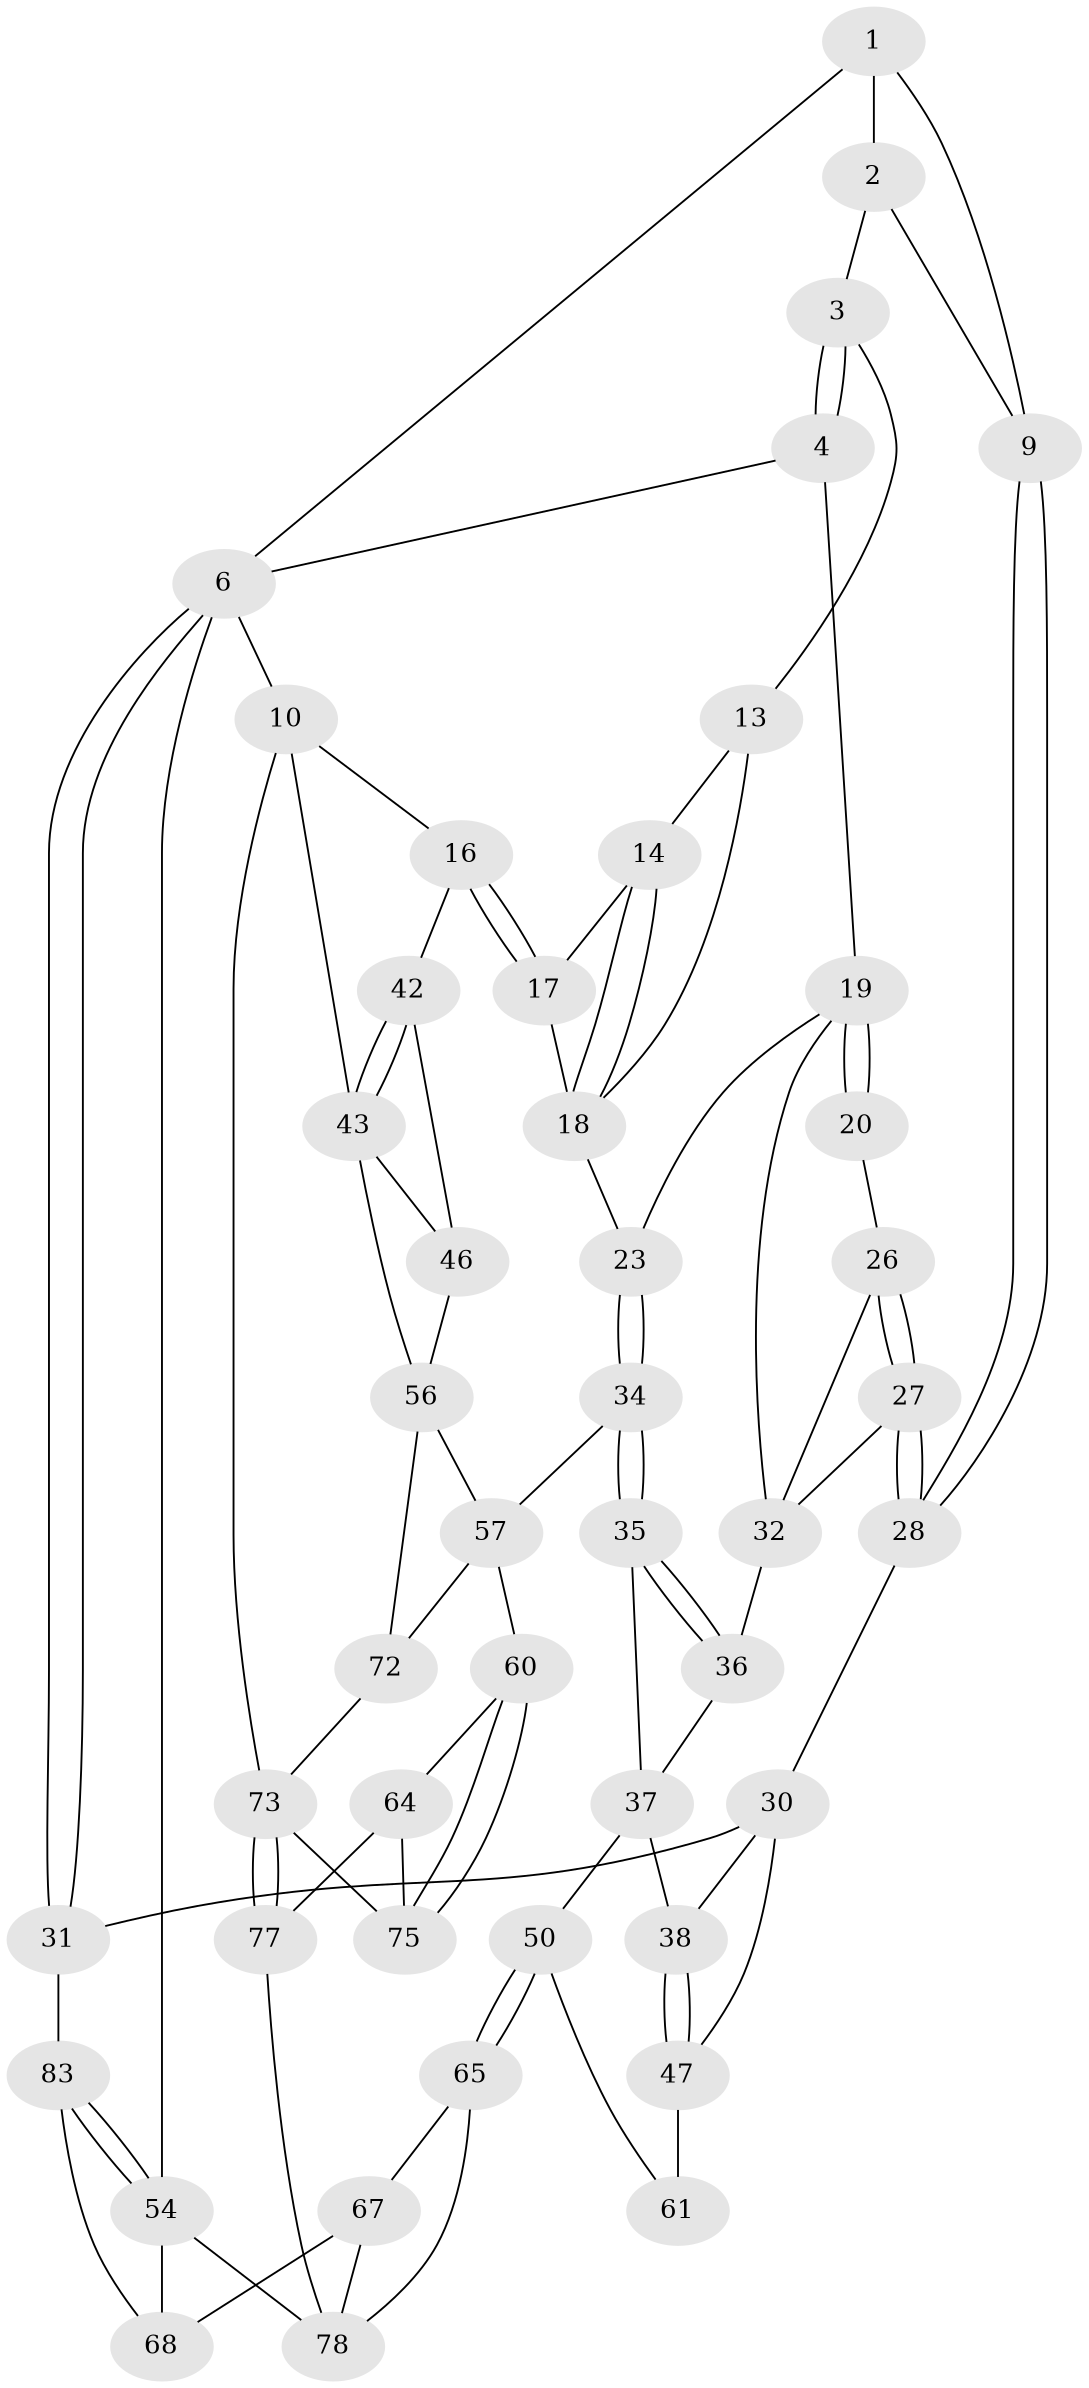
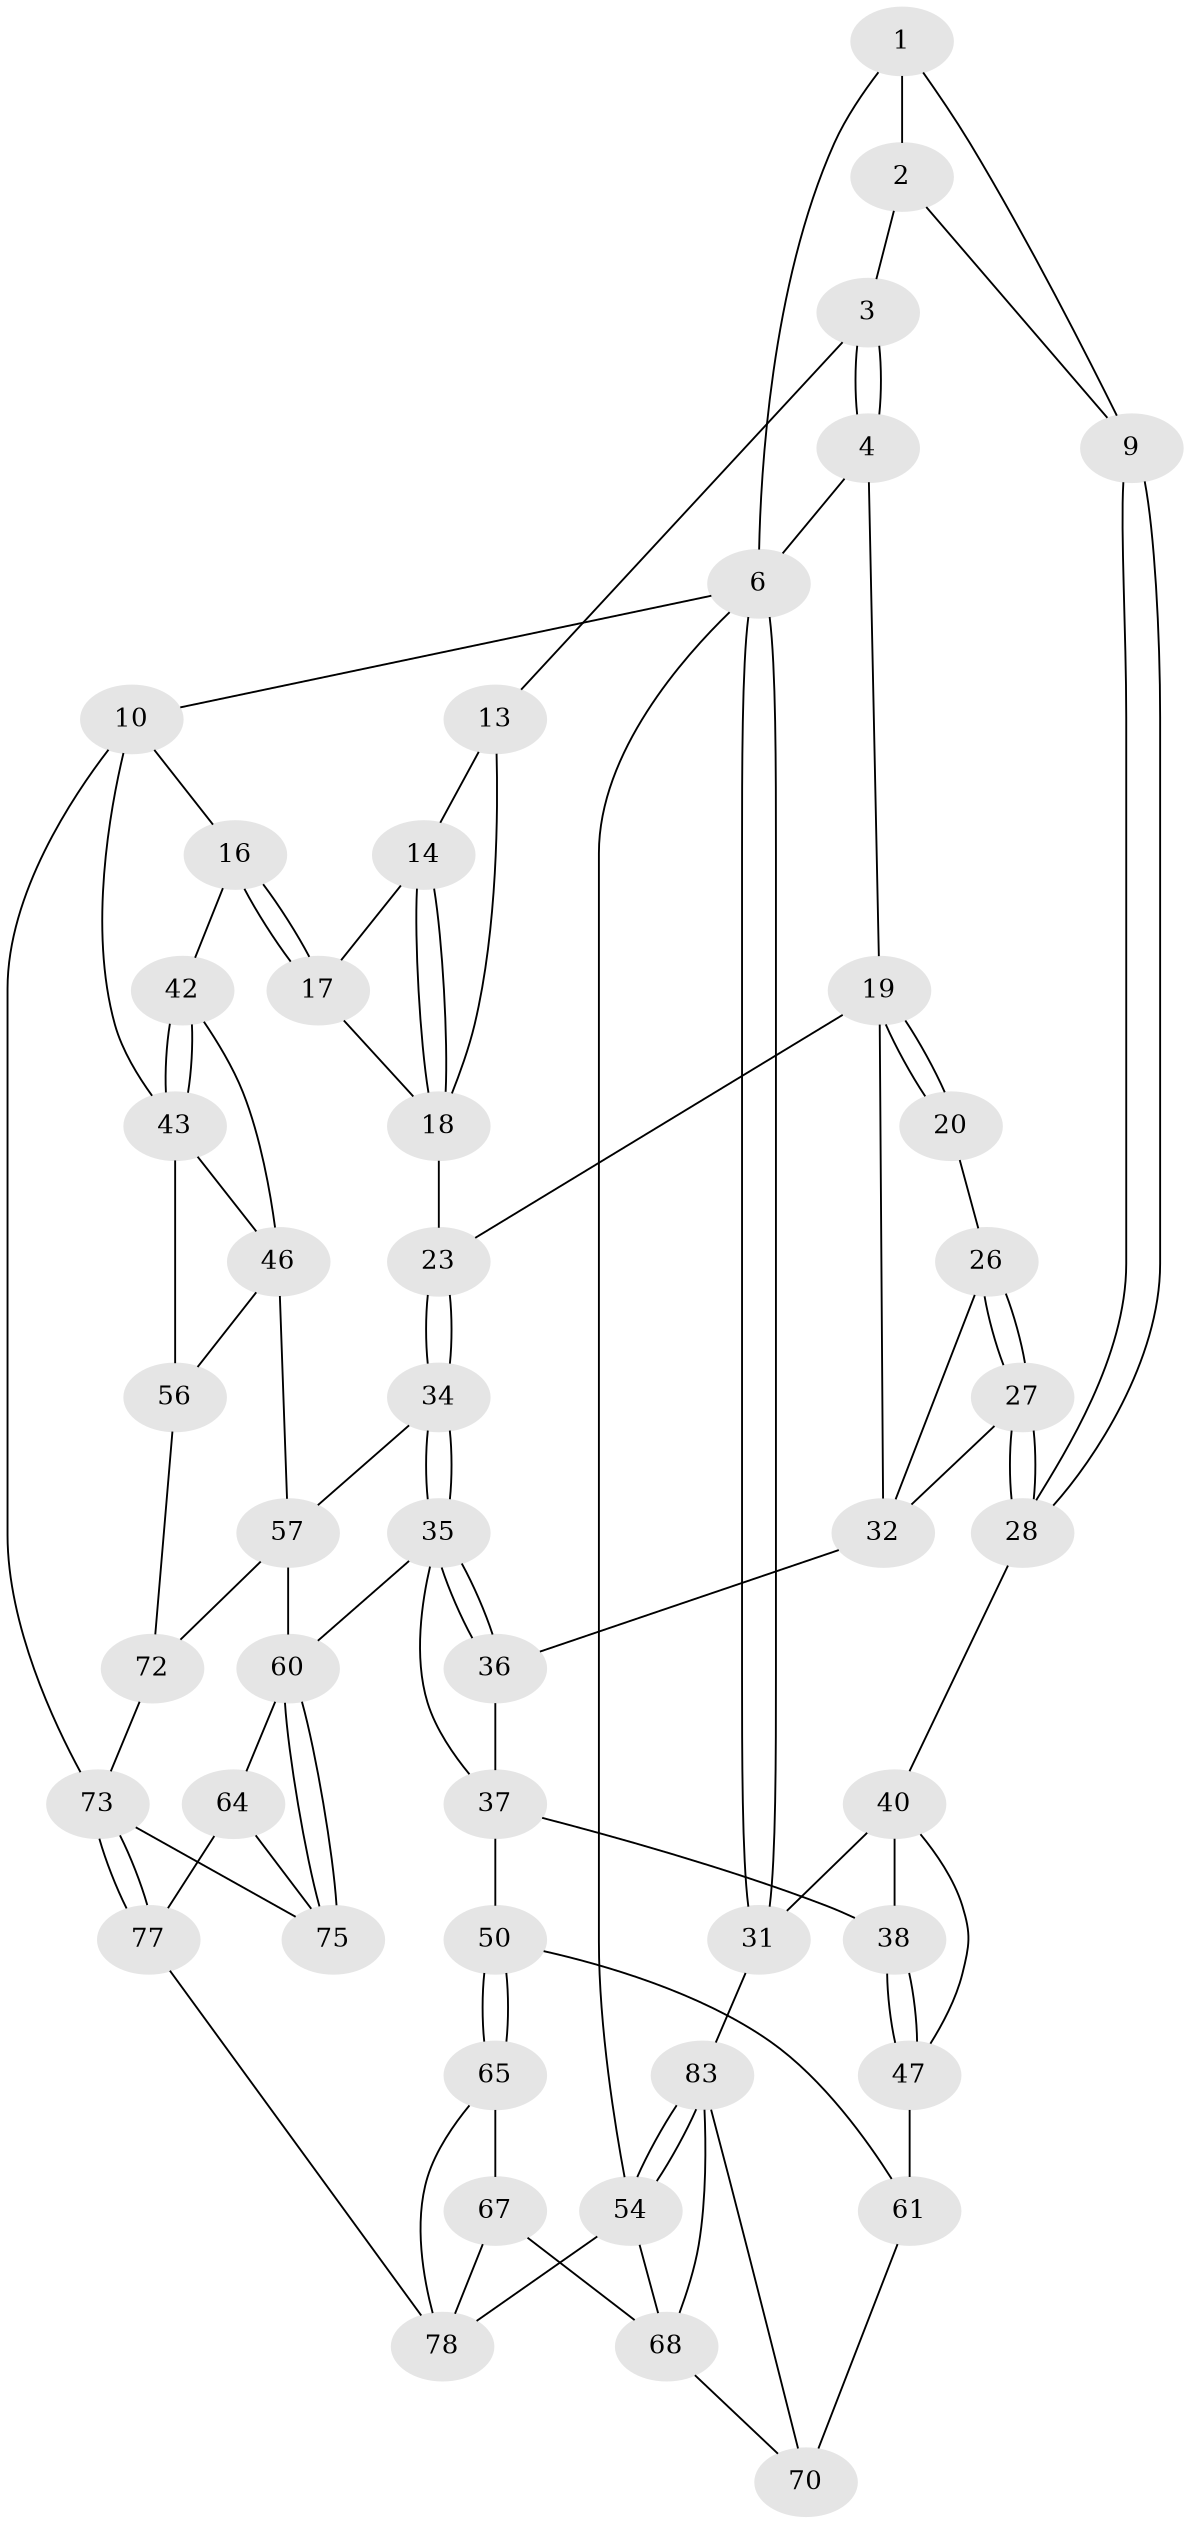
edge "56" -- "57": now "46" -- "57"
edge "35" -- "60": added
node "30": label "30" -> "40"
node "70": added
